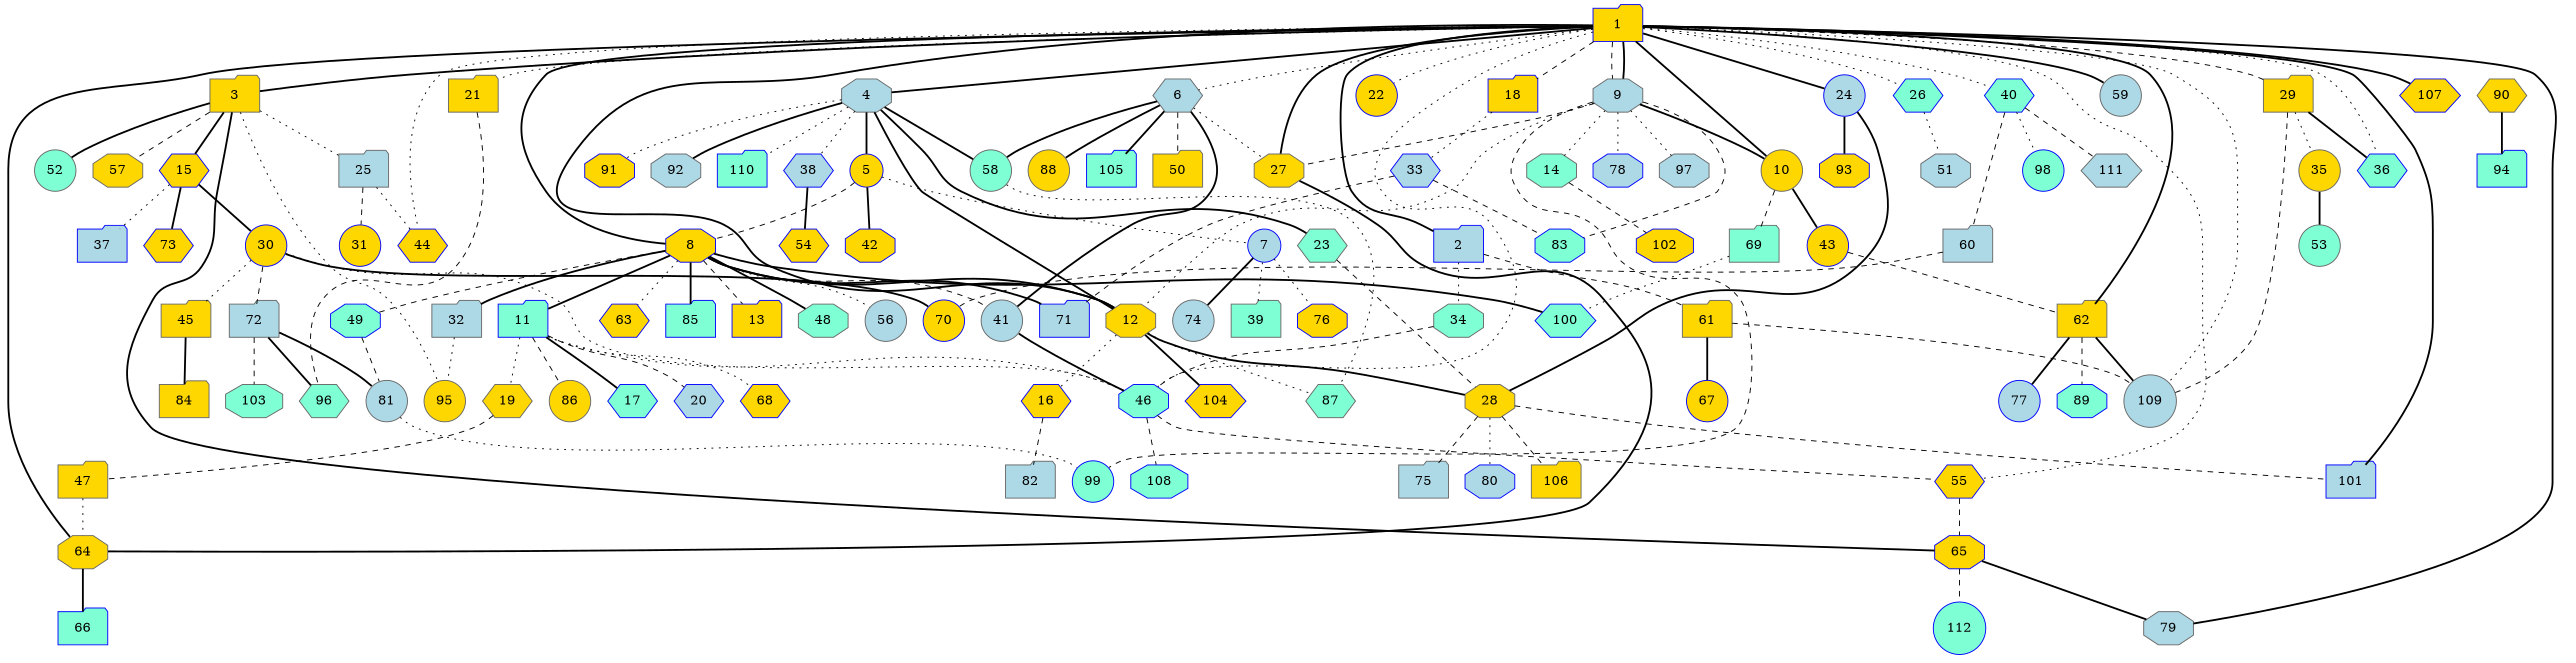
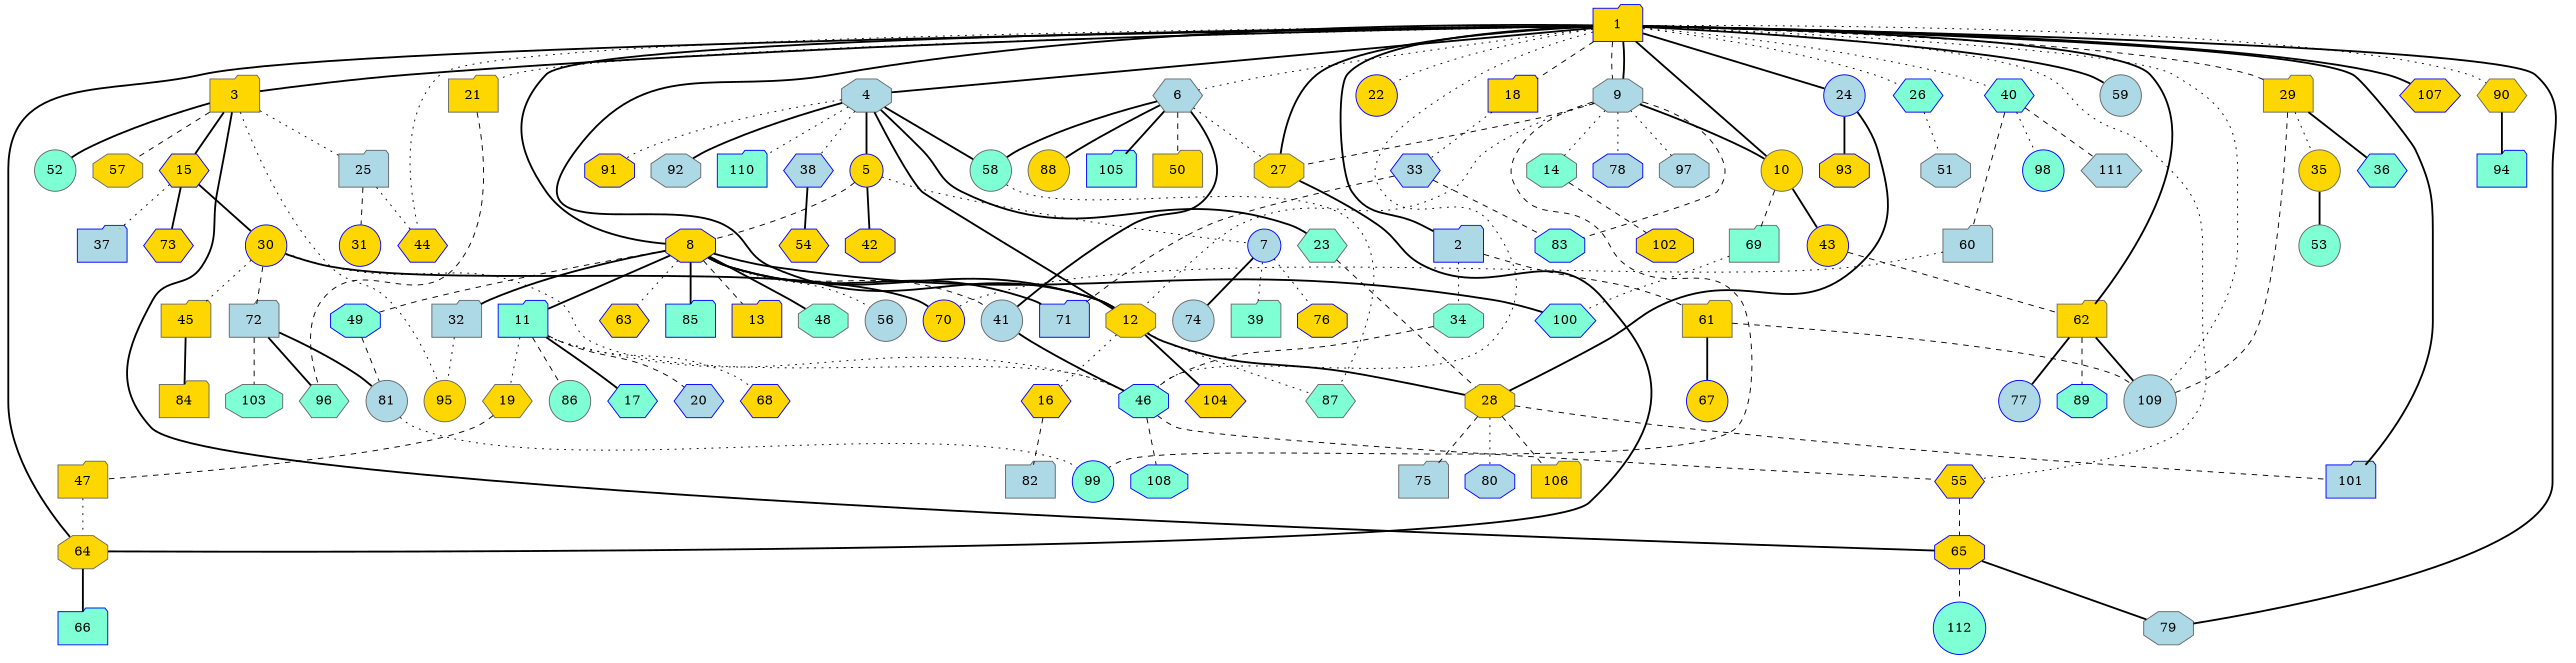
edge "1" -- "36": now "1" -- "90"
edge "60" -- "70": style dashed -> dotted
node "86": fillcolor gold -> aquamarine
